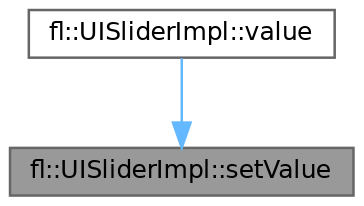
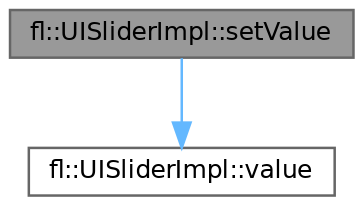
edge "fl::UISliderImpl::value" -> "fl::UISliderImpl::setValue": reversed
